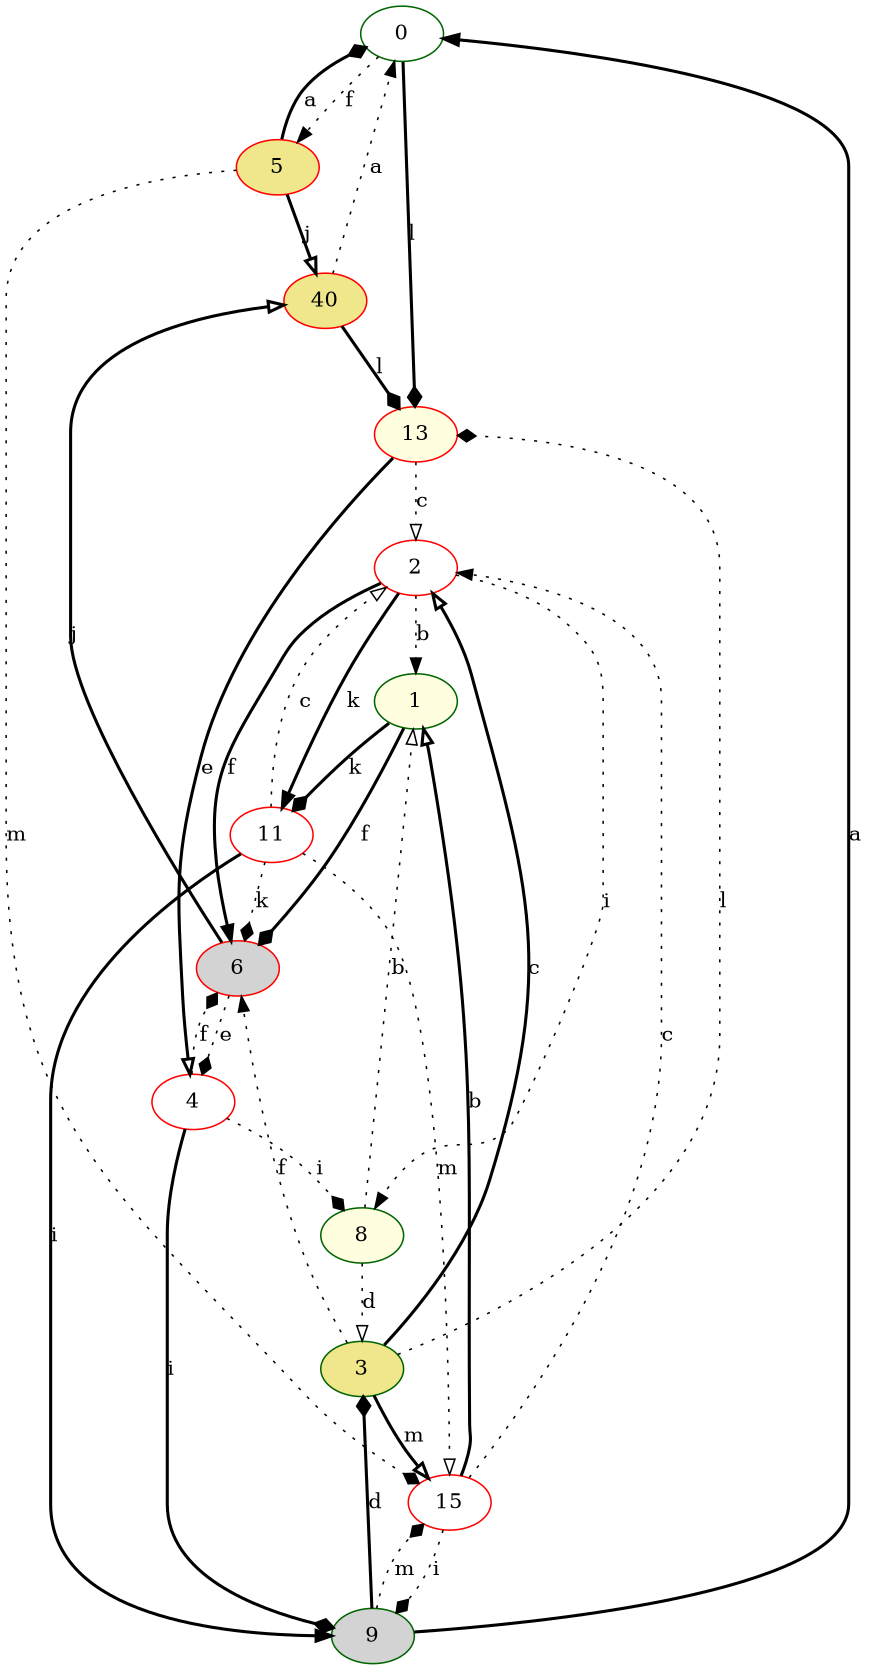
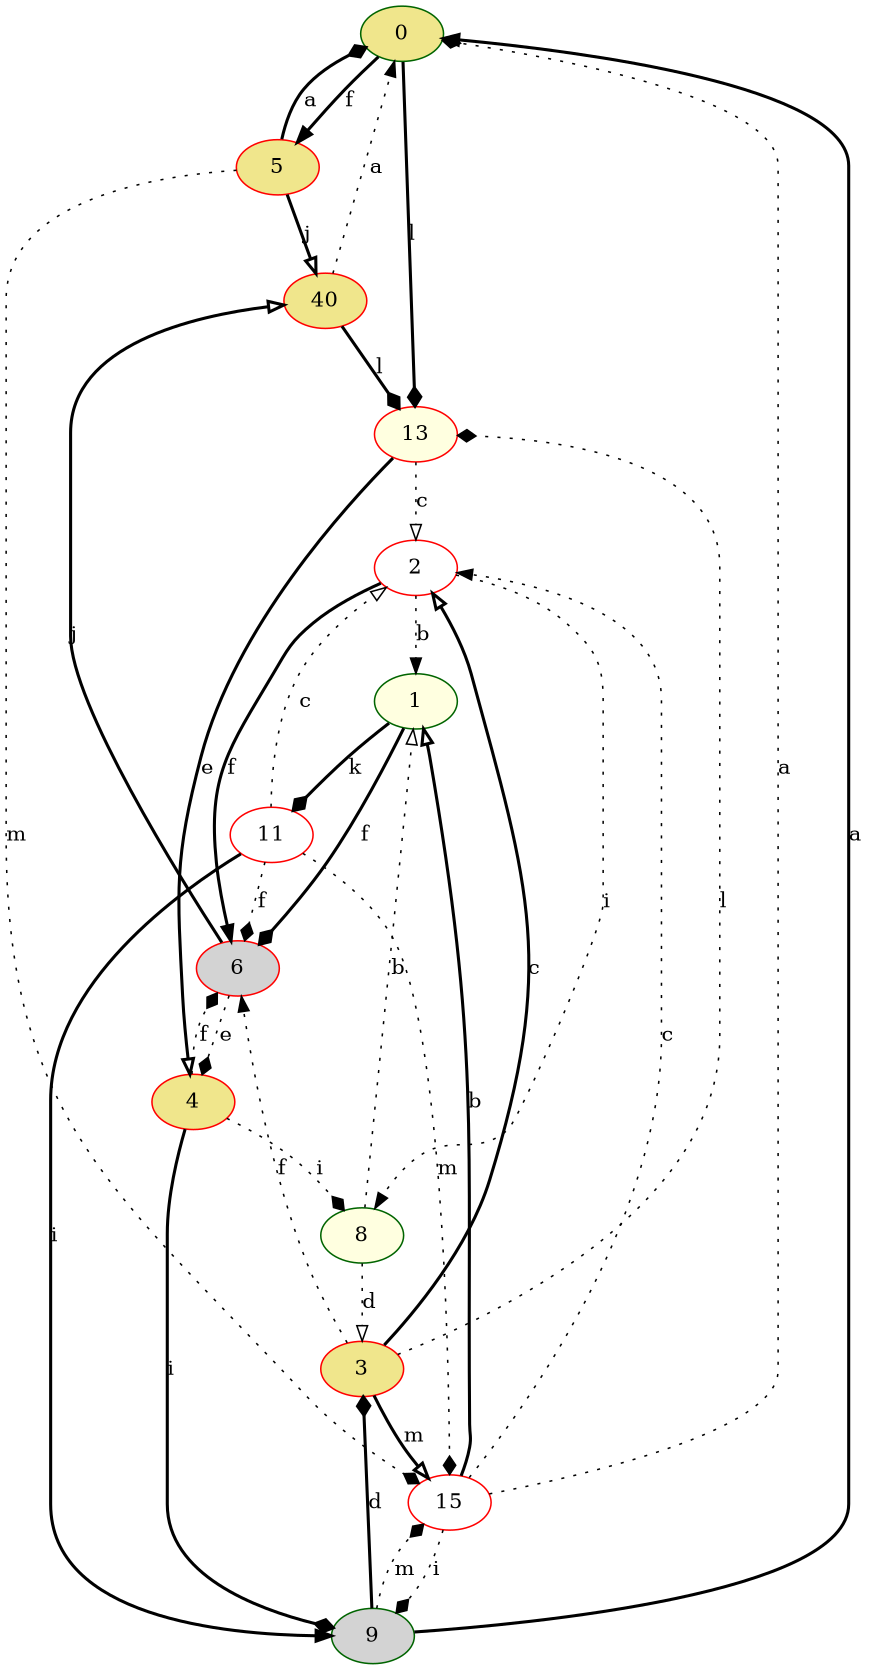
node "0": fillcolor white -> khaki
edge "0" -> "5": style dotted -> bold
edge "2" -> "11": removed, label "k"
edge "15" -> "0": added, label "a"
edge "11" -> "6": label "k" -> "f"
node "4": fillcolor white -> khaki
edge "11" -> "15": arrowhead onormal -> diamond
node "3": color darkgreen -> red
